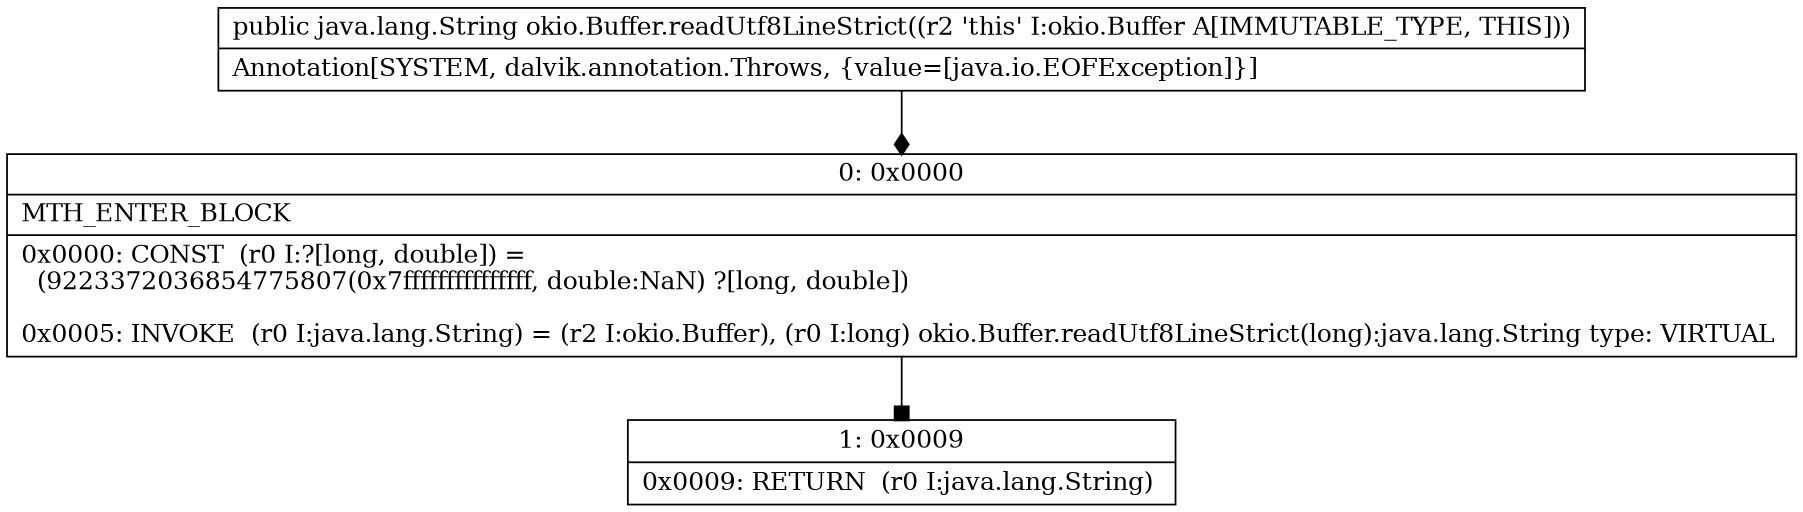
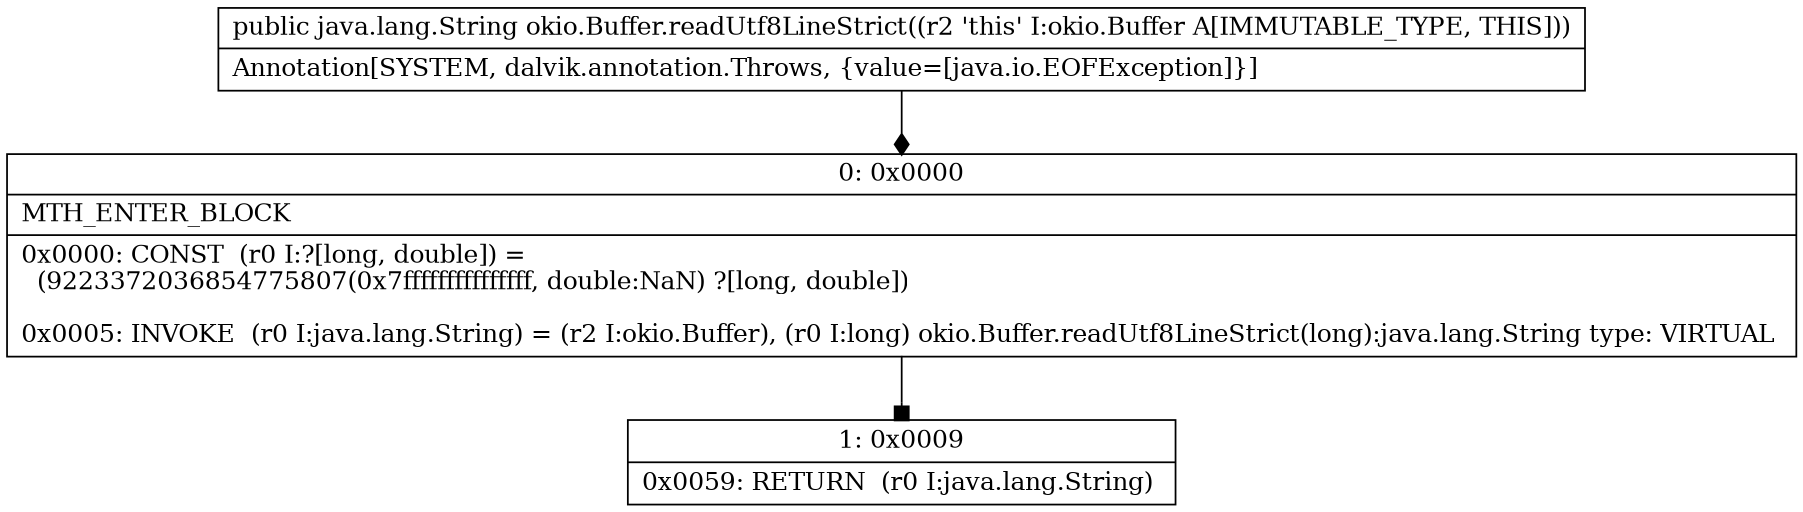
node "1: 0x0009": text "0x0009: RETURN  (r0 I:java.lang.String)" -> "0x0059: RETURN  (r0 I:java.lang.String)"
